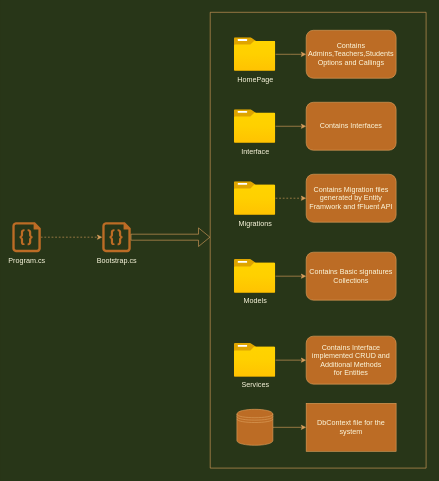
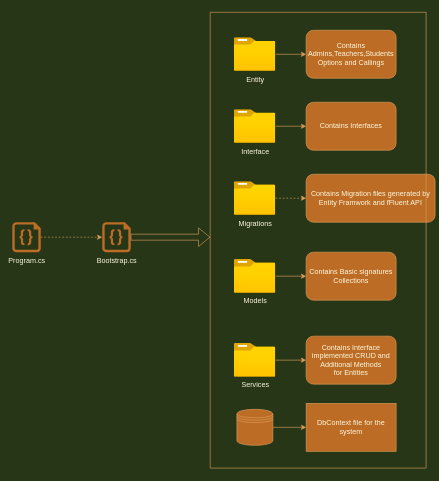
node "HomePage": label "HomePage" -> "Entity"
node "Contains Migration files generated by Entity Framwork and fFluent API": size 90x48 -> 129x48
